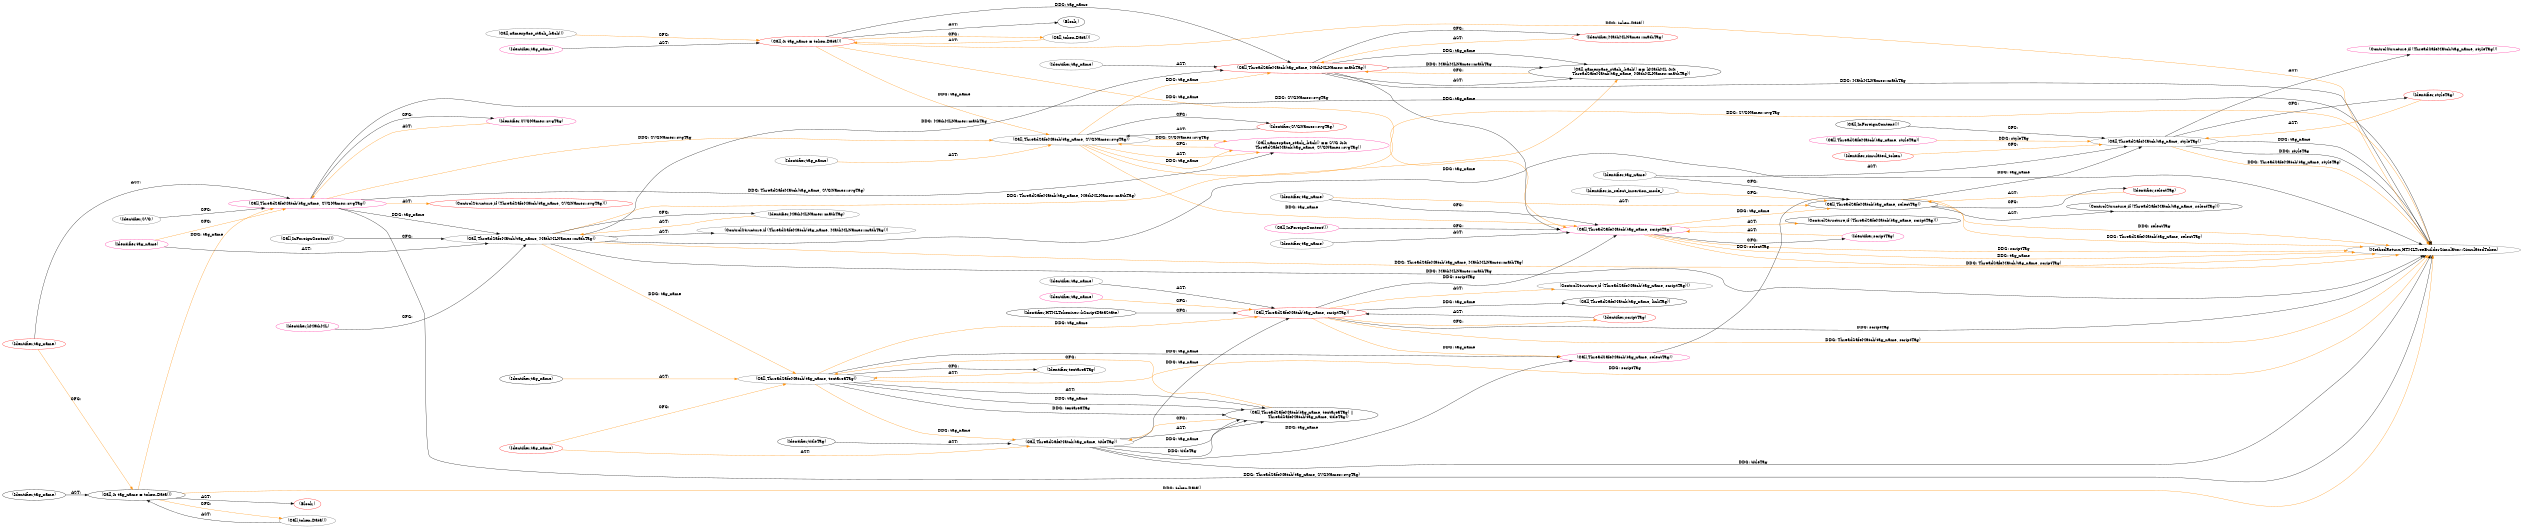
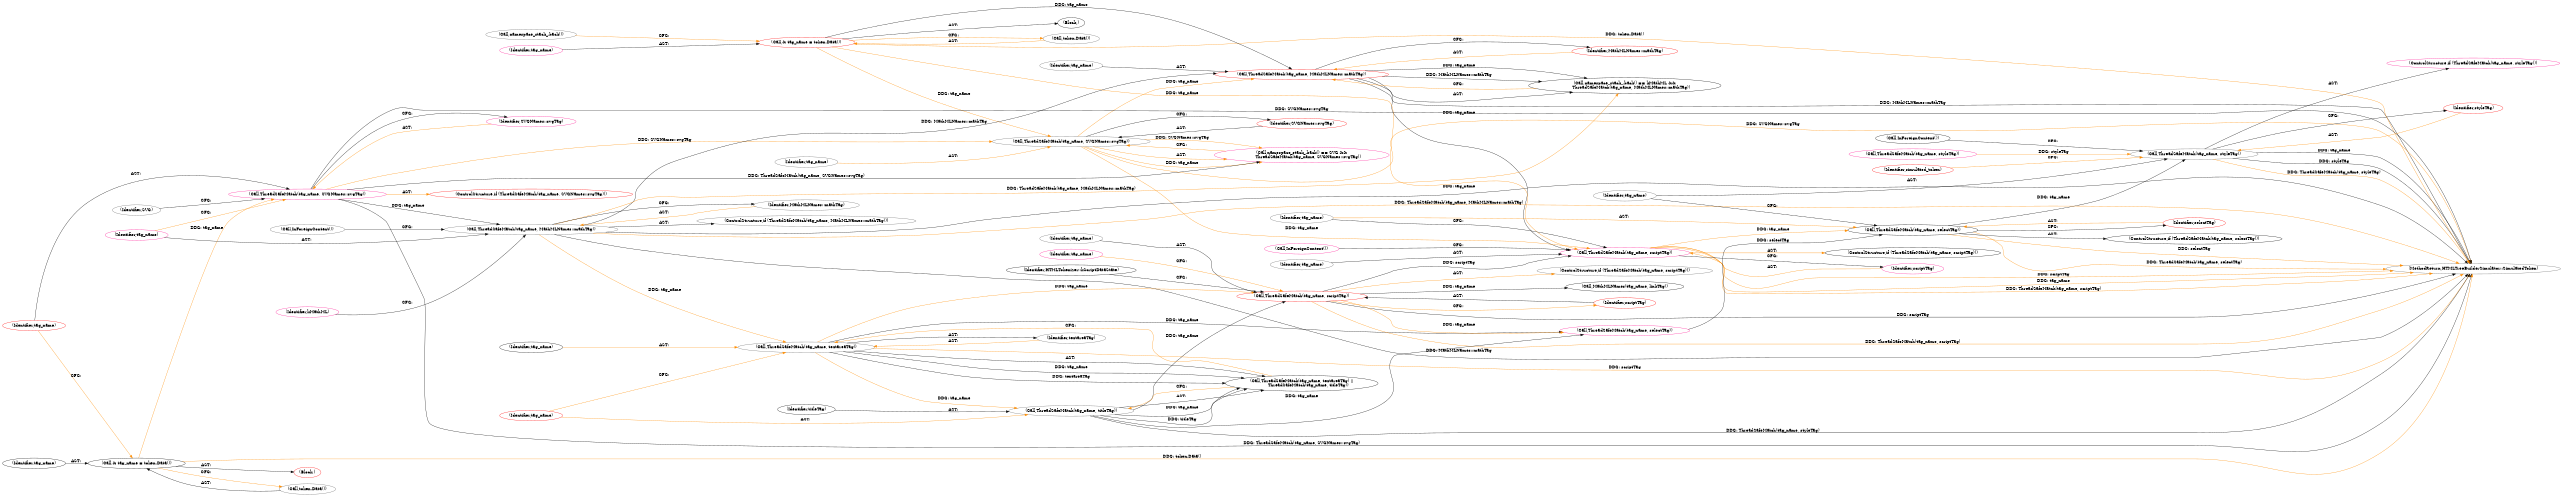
node "(Identifier,in_select_insertion_mode_)": removed
node "(Call,ThreadSafeMatch(tag_name, linkTag))": label "(Call,ThreadSafeMatch(tag_name, linkTag))" -> "(Call,MathMLNames(tag_name, linkTag))"
edge "(Call,ThreadSafeMatch(tag_name, textareaTag))" -> "(Identifier,textareaTag)": label "CFG: " -> "AST: "
edge "(Call,ThreadSafeMatch(tag_name, titleTag))" -> "(MethodReturn,HTMLTreeBuilderSimulator::SimulatedToken)": label "DDG: titleTag" -> "DDG: ThreadSafeMatch(tag_name, styleTag)"
